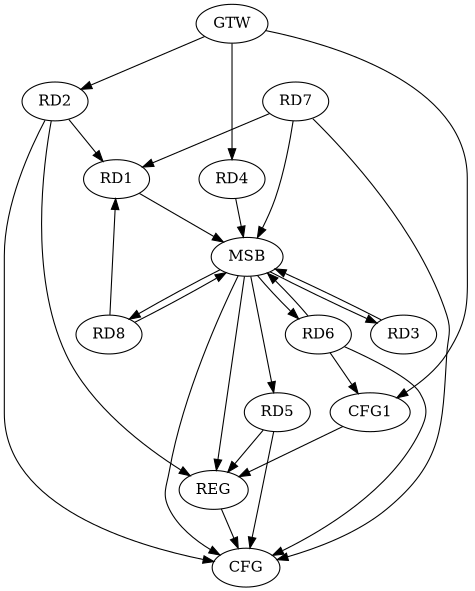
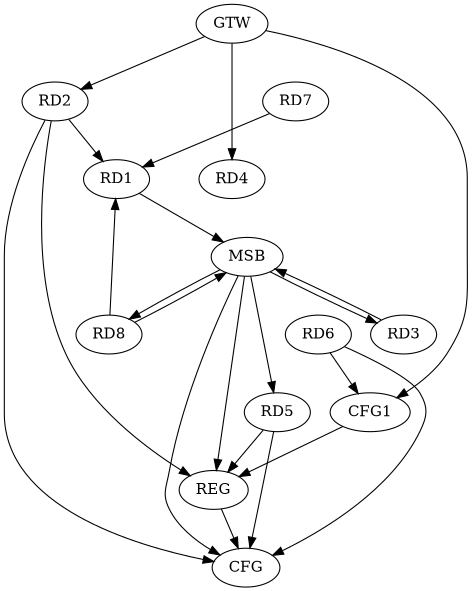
edge "RD7" -> "MSB": removed
edge "RD4" -> "MSB": removed
edge "MSB" -> "RD6": removed
edge "RD6" -> "MSB": removed
edge "RD7" -> "CFG": removed
